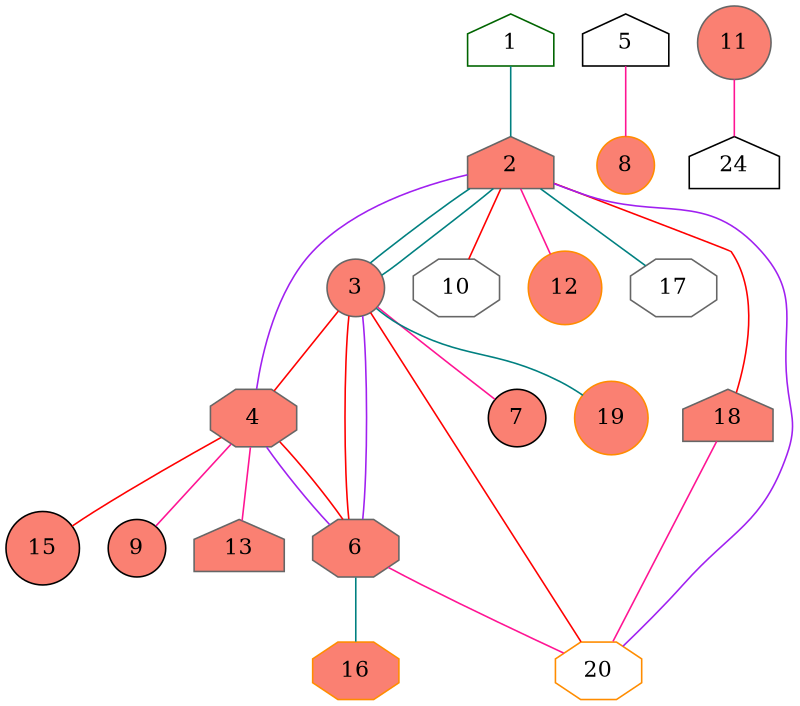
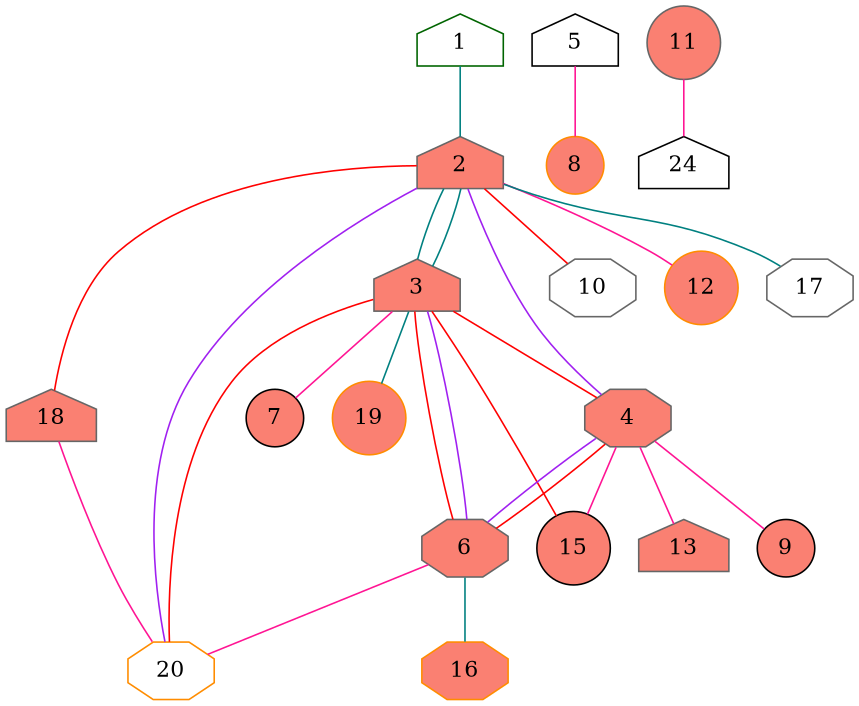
node "3": shape circle -> house
edge "3" -- "15": added
edge "4" -- "15": color red -> deeppink
